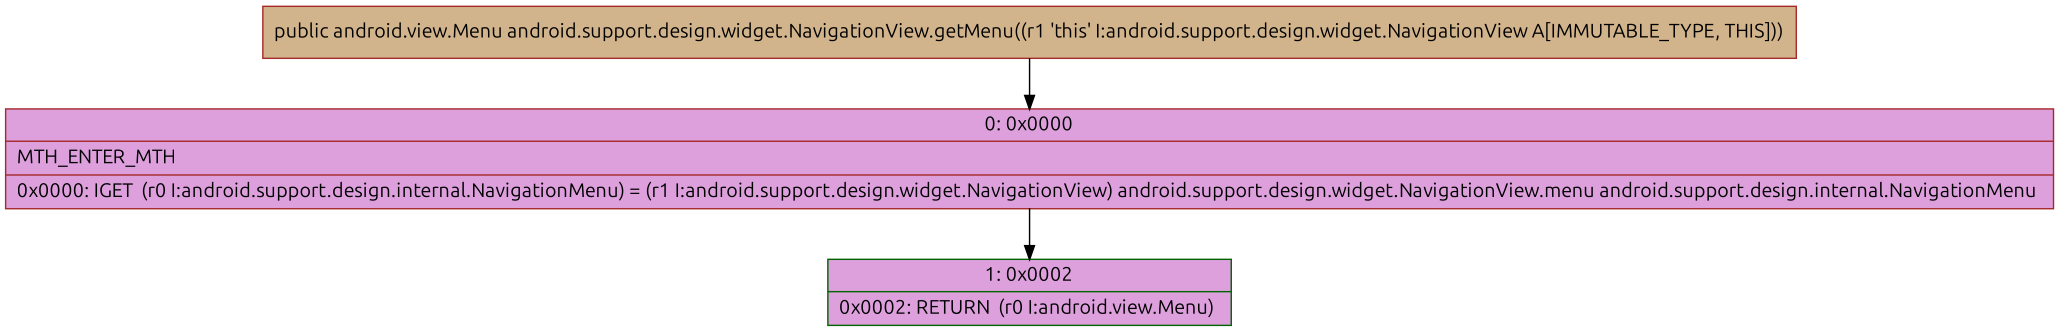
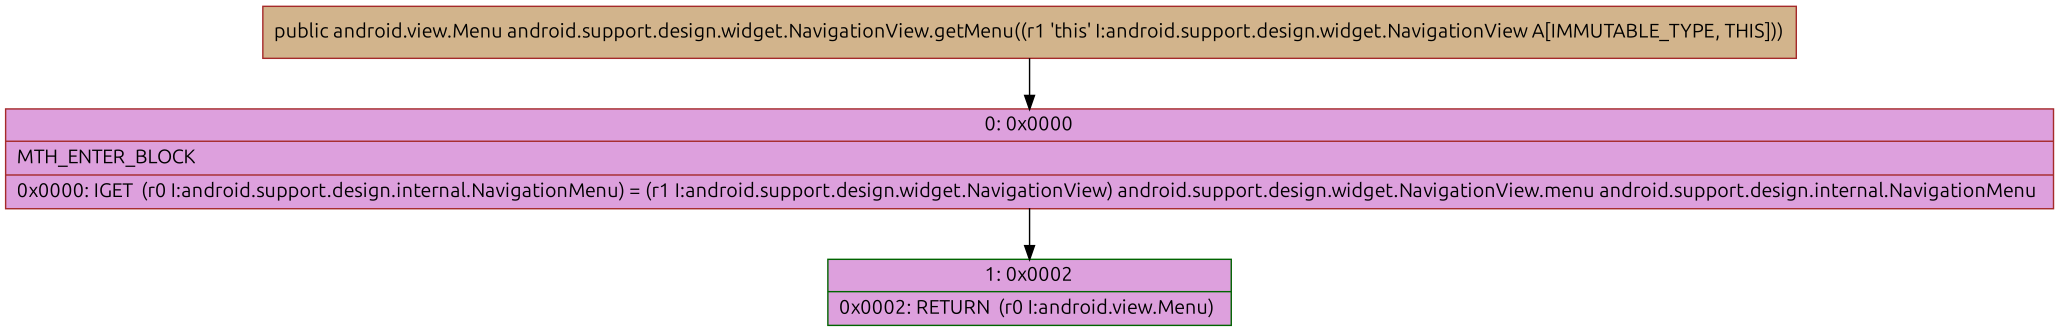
node "0: 0x0000": text "MTH_ENTER_MTH" -> "MTH_ENTER_BLOCK"
